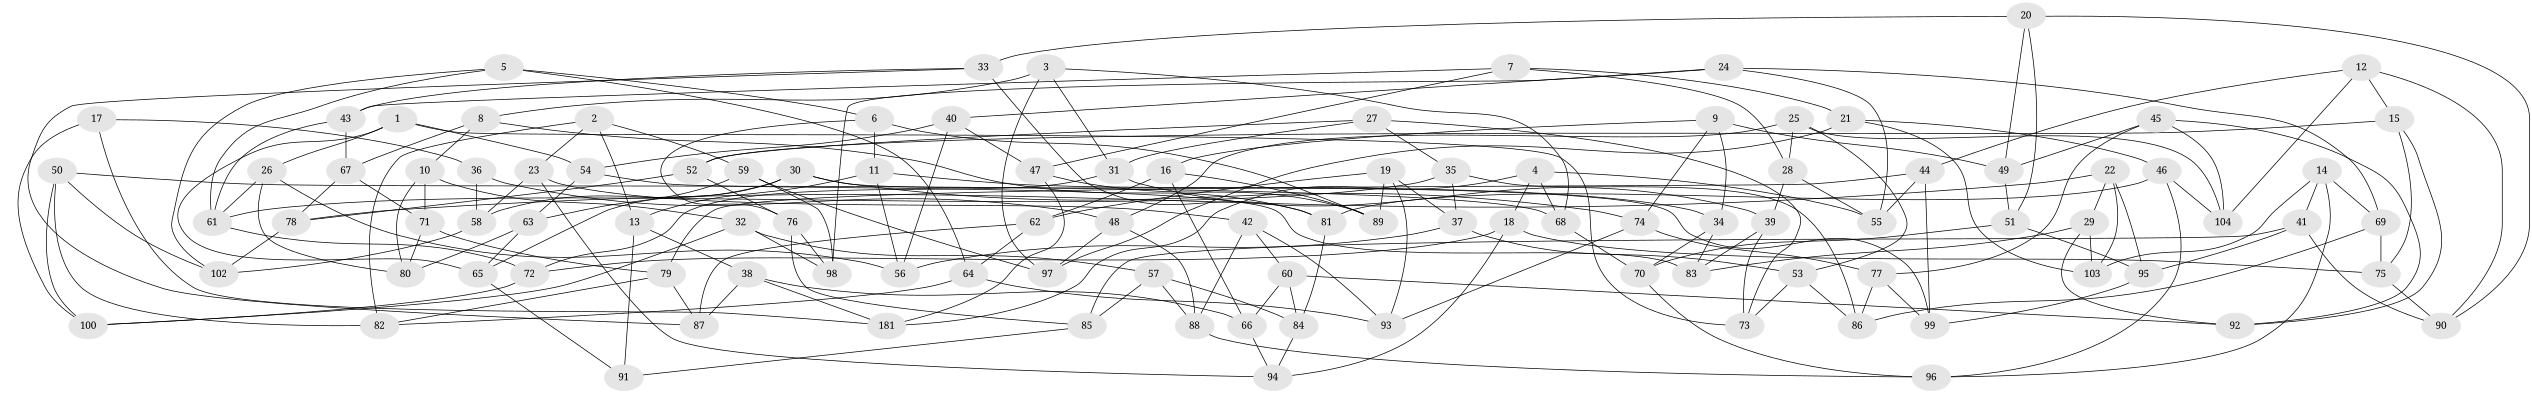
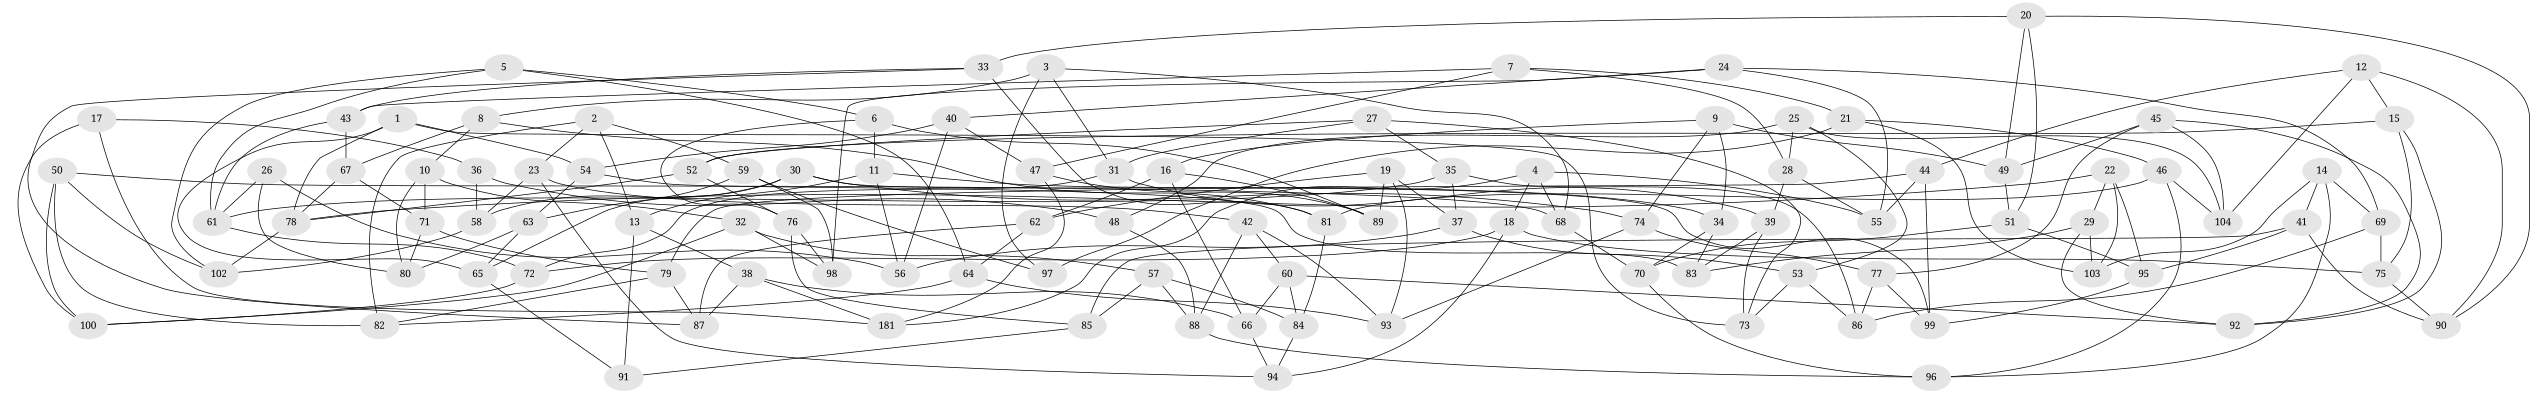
edge "1" -- "26": now "1" -- "78"
edge "48" -- "97": removed
